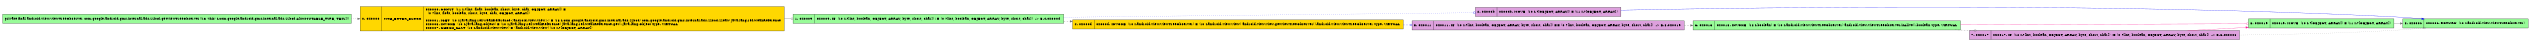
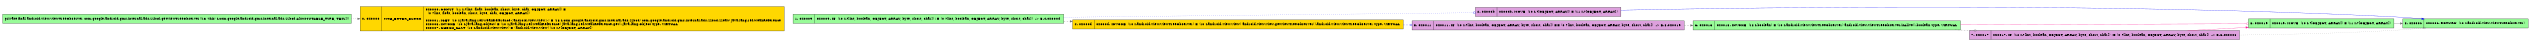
edge "0: 0x0000" -> "1: 0x0009": removed
